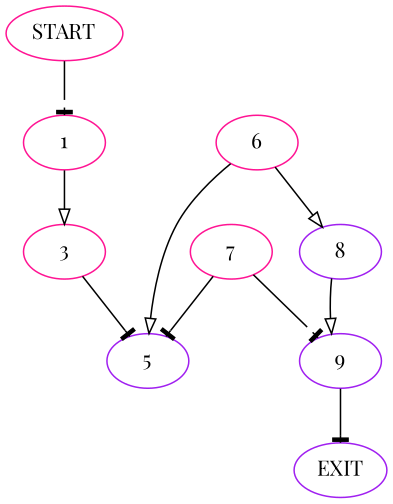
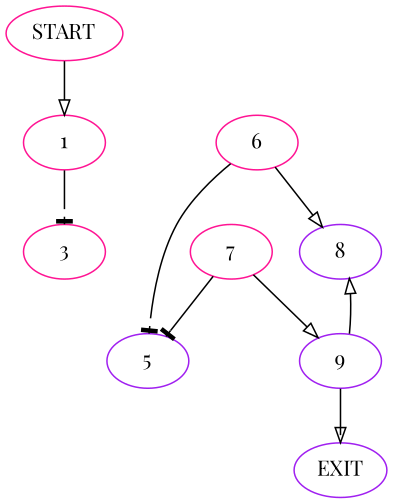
edge "START" -> "1": arrowhead tee -> onormal
edge "1" -> "3": arrowhead onormal -> tee
edge "6" -> "5": arrowhead onormal -> tee
edge "8" -> "9": reversed
edge "7" -> "9": arrowhead tee -> onormal
edge "3" -> "5": removed
edge "9" -> "EXIT": arrowhead tee -> onormal
